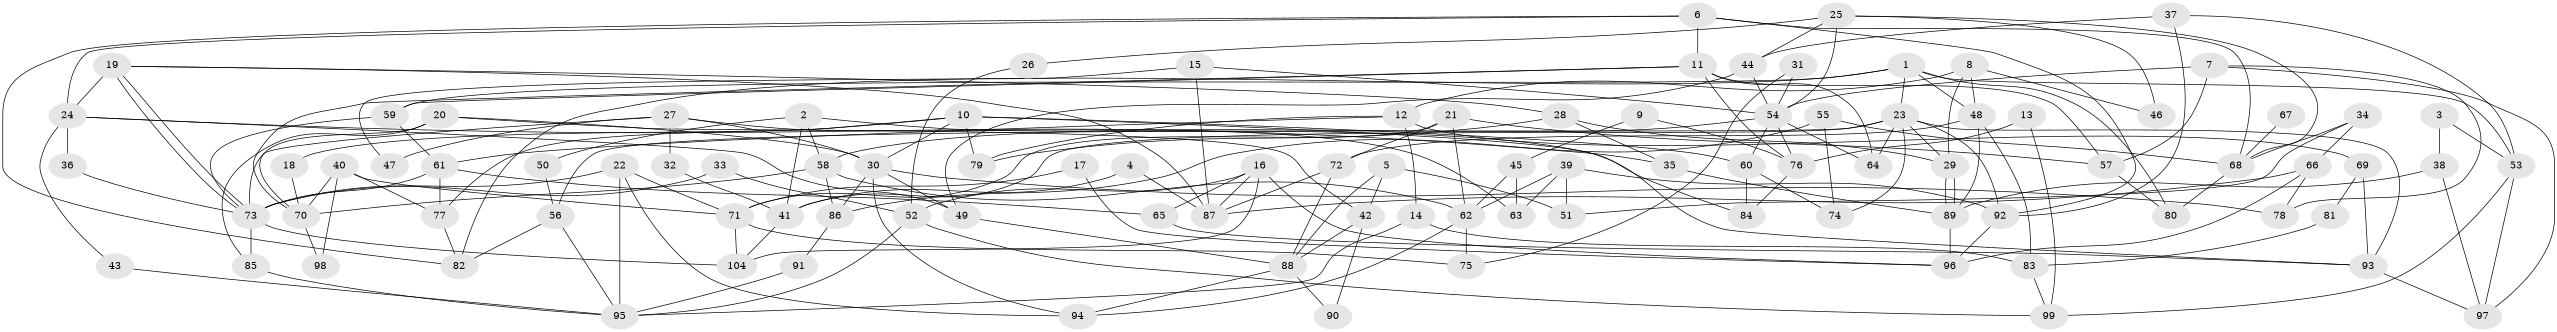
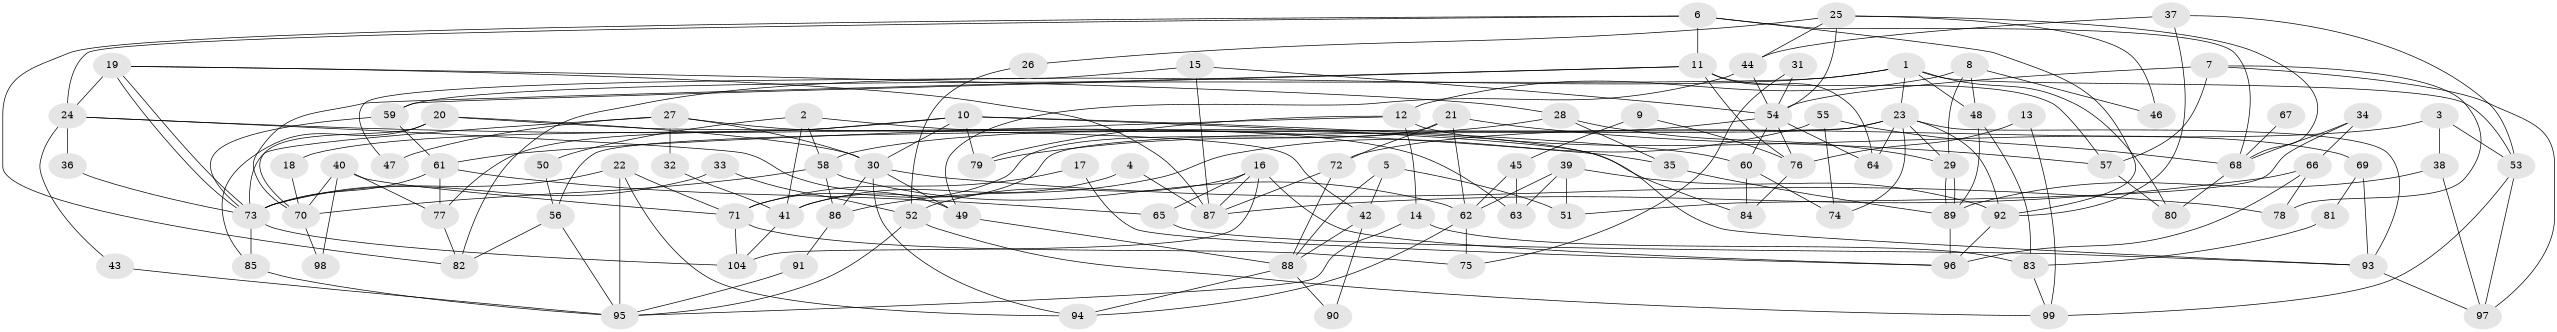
edge "48" -- "72": now "3" -- "72"
